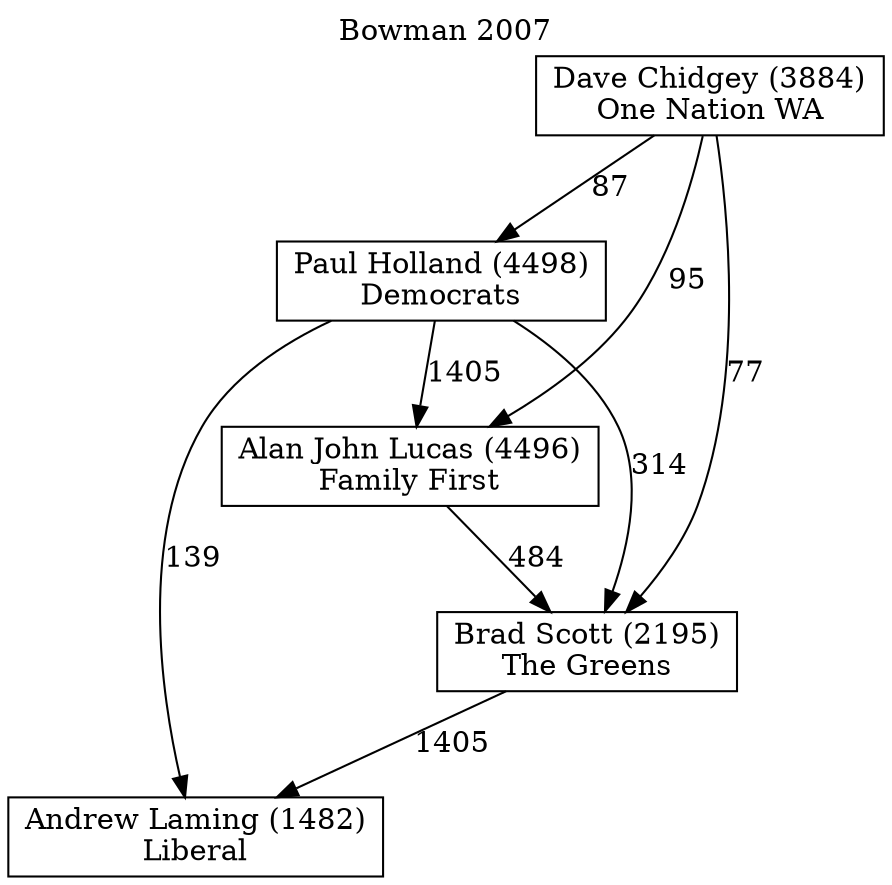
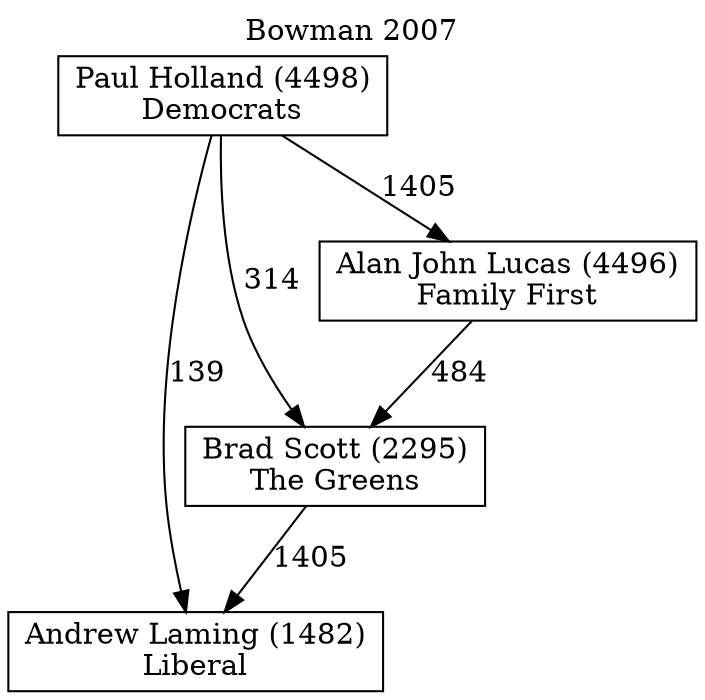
node "Dave Chidgey (3884) One Nation WA": removed
node "Brad Scott (2195) The Greens": label "Brad Scott (2195) The Greens" -> "Brad Scott (2295) The Greens"
